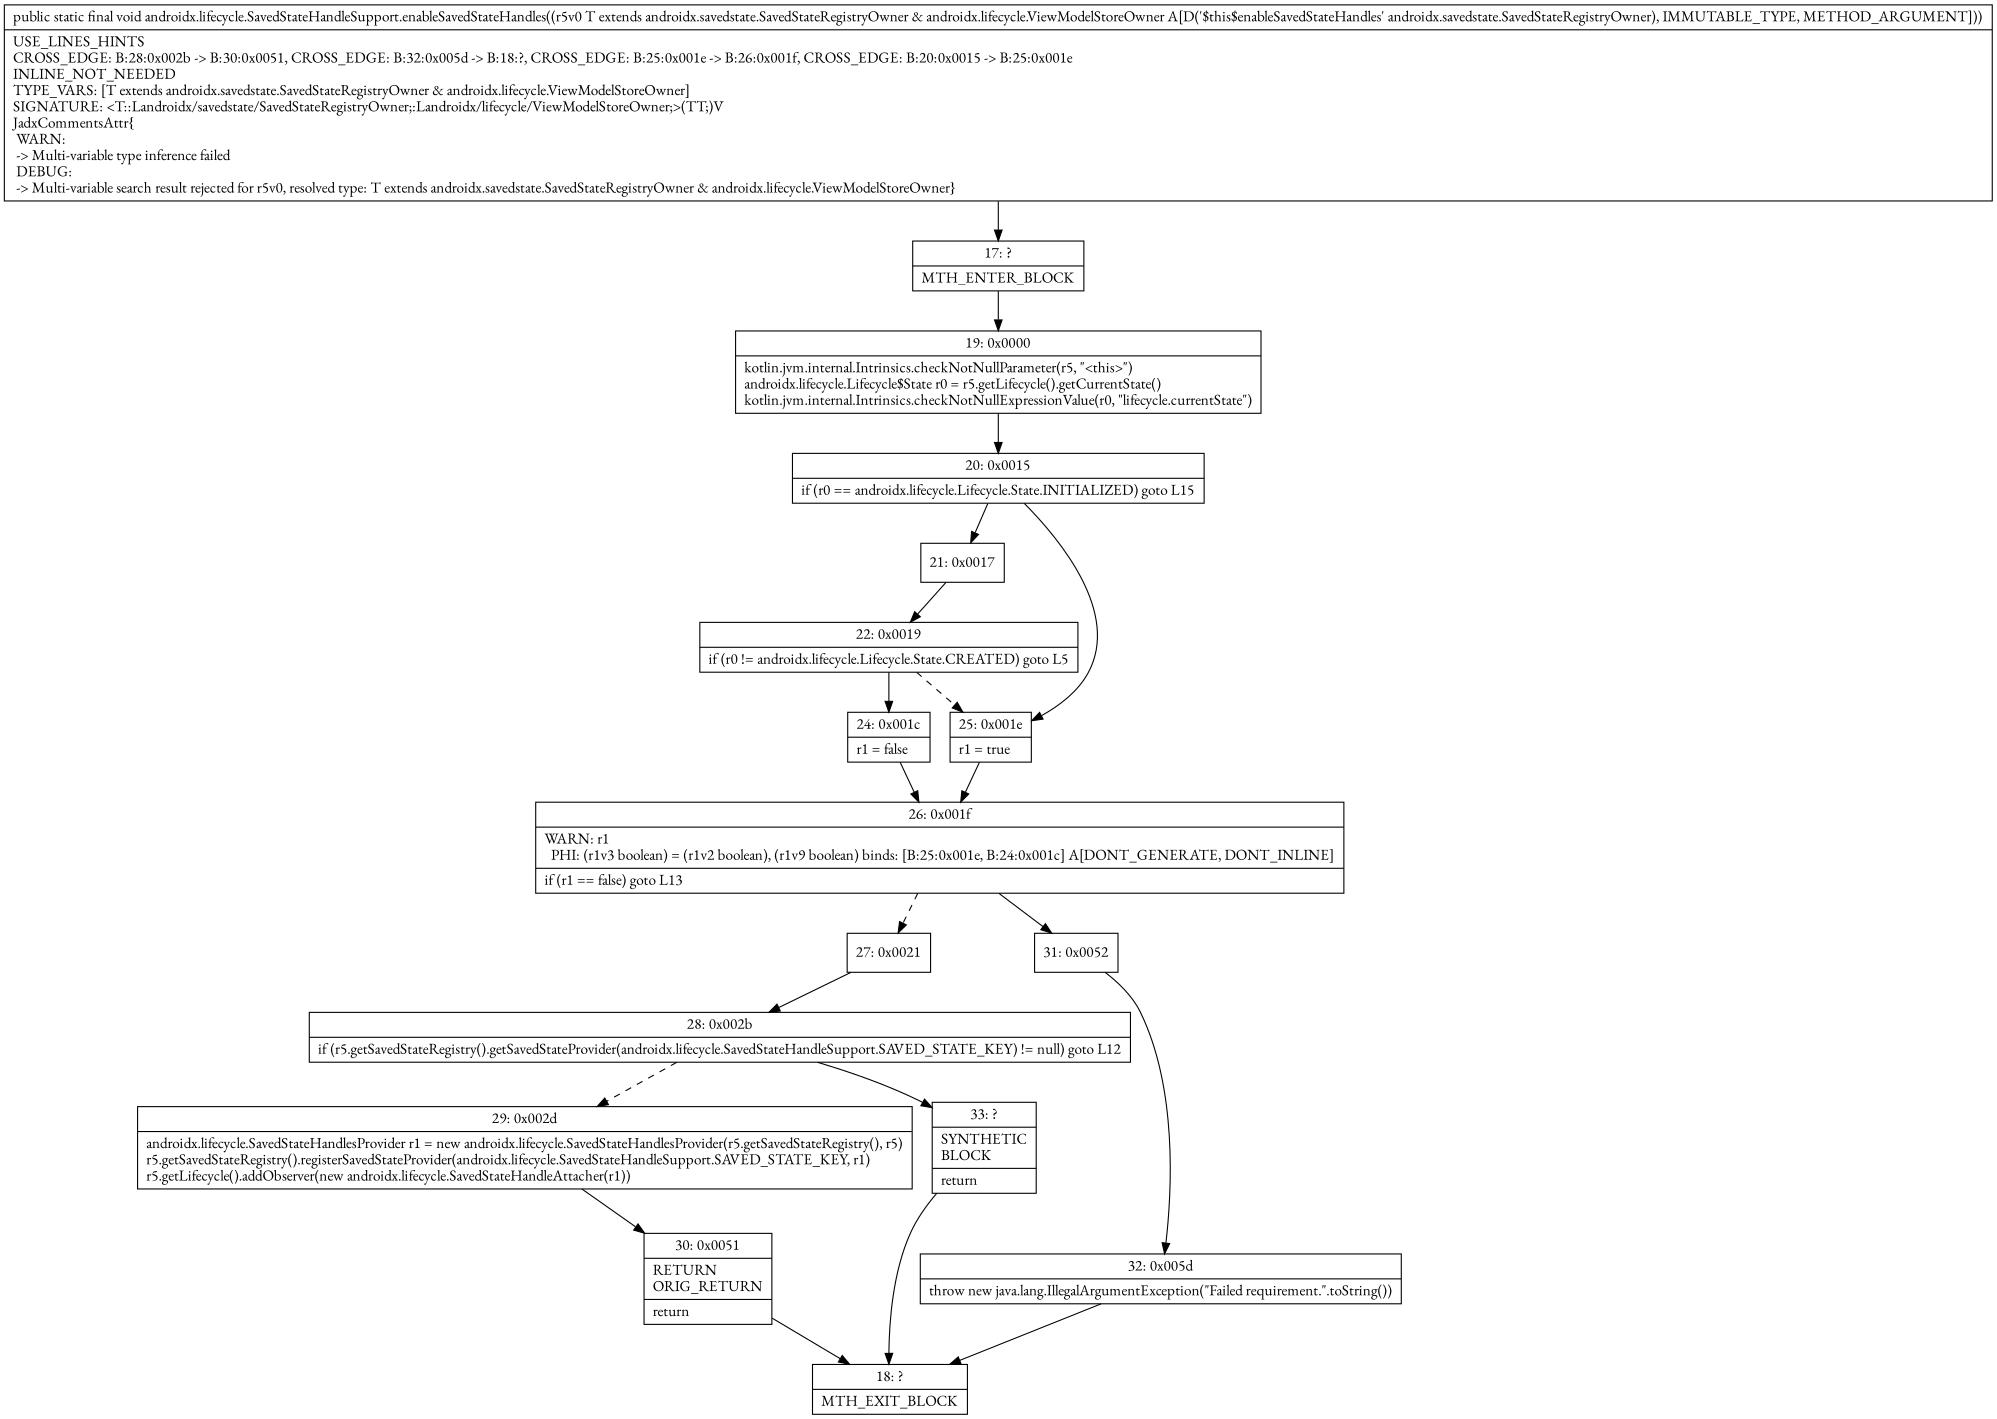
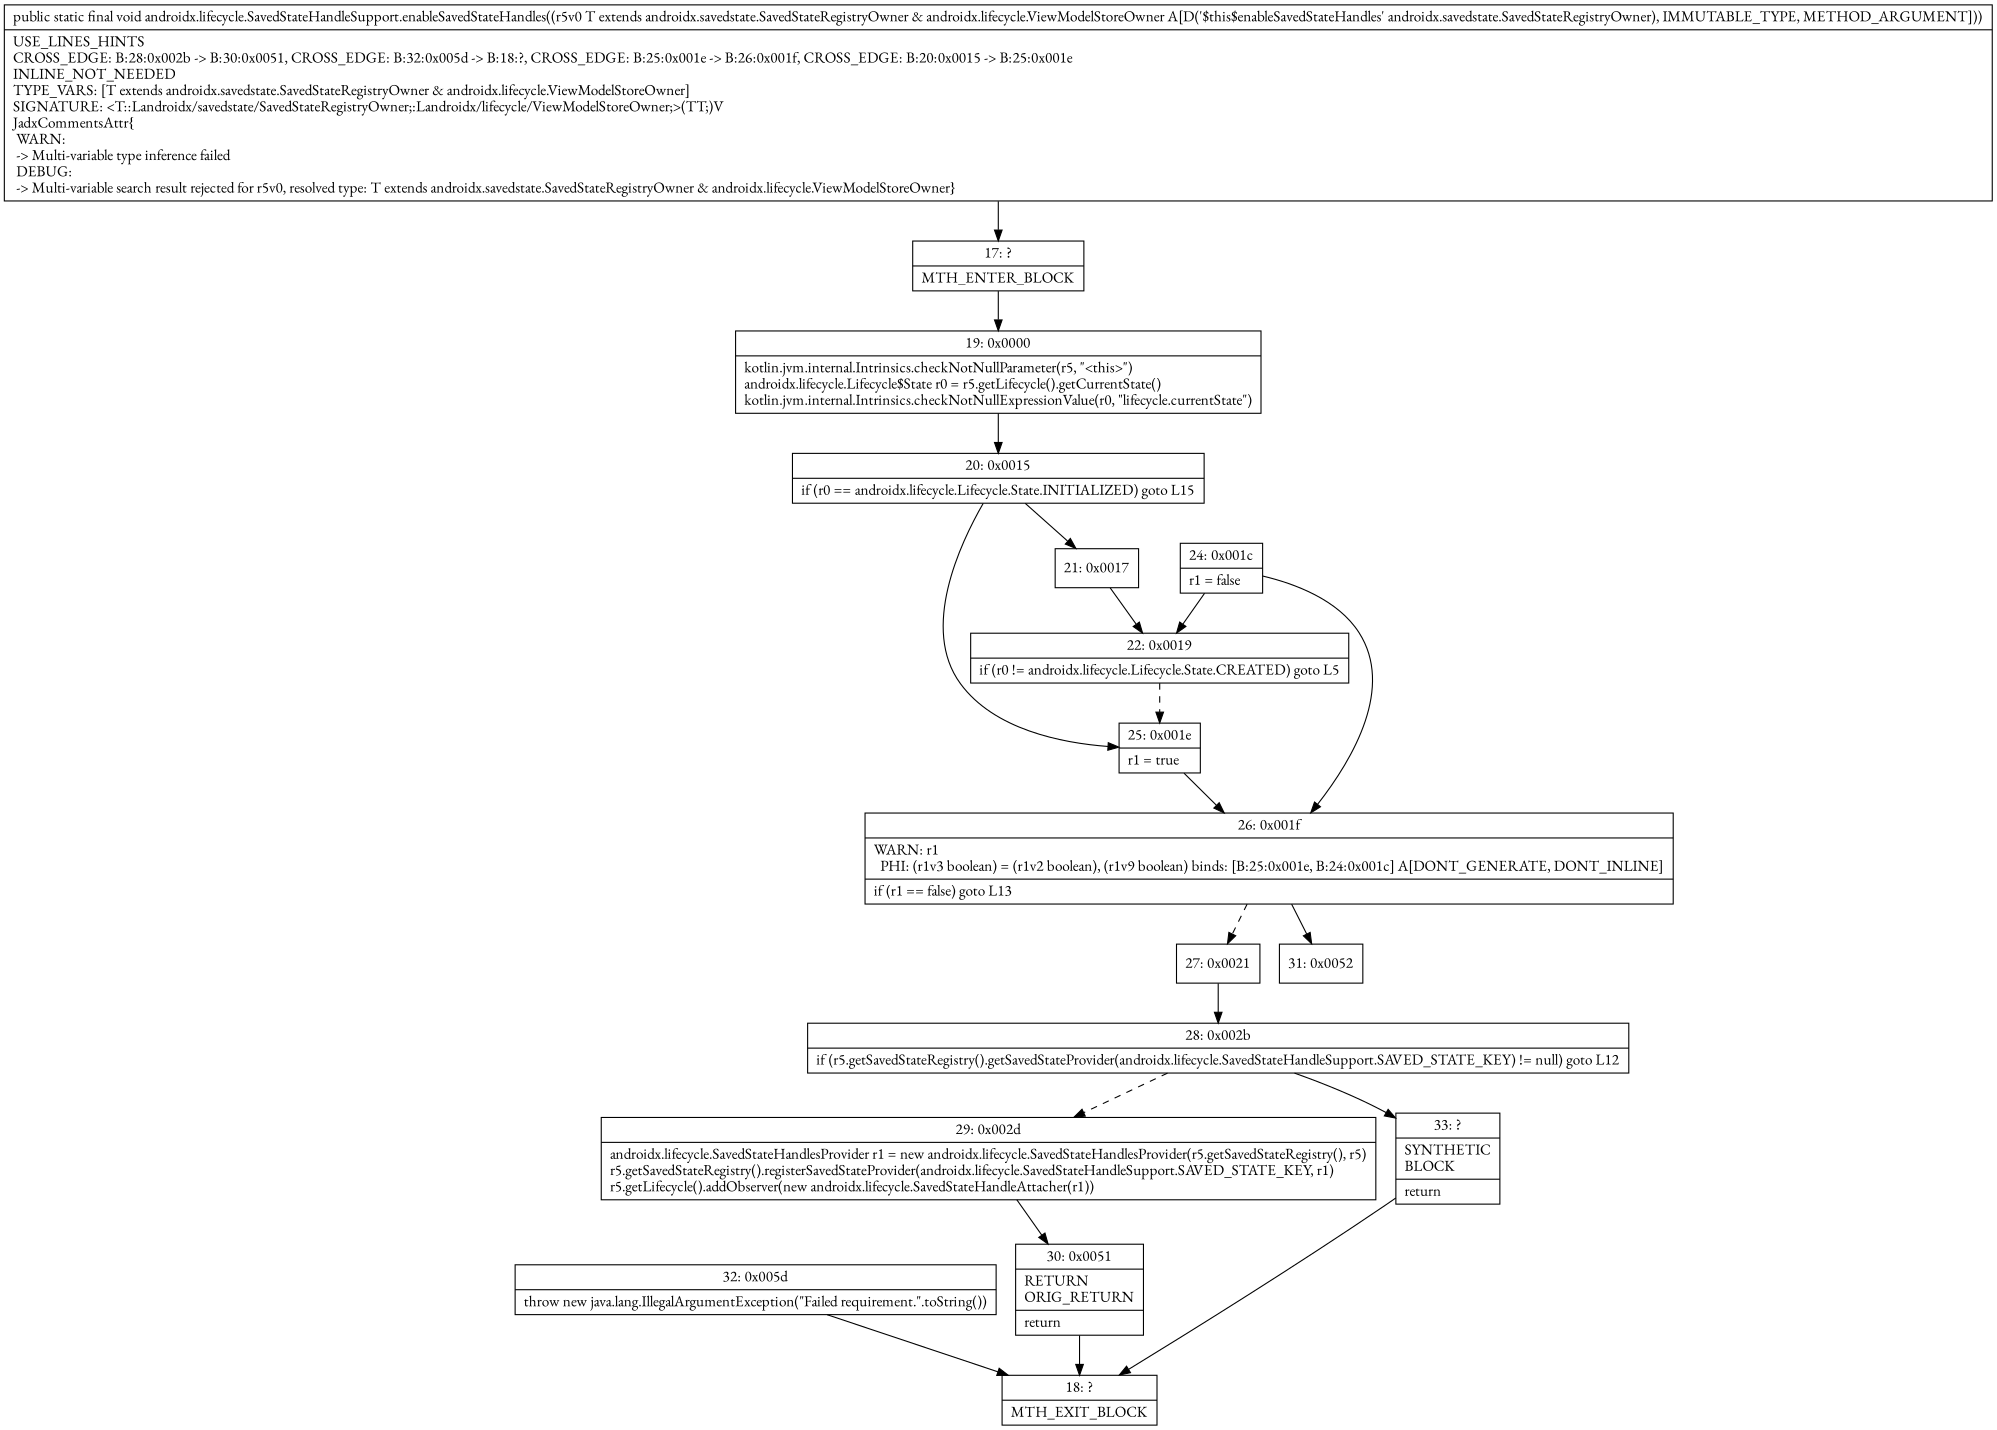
edge "22: 0x0019" -> "24: 0x001c": reversed
edge "31: 0x0052" -> "32: 0x005d": removed
